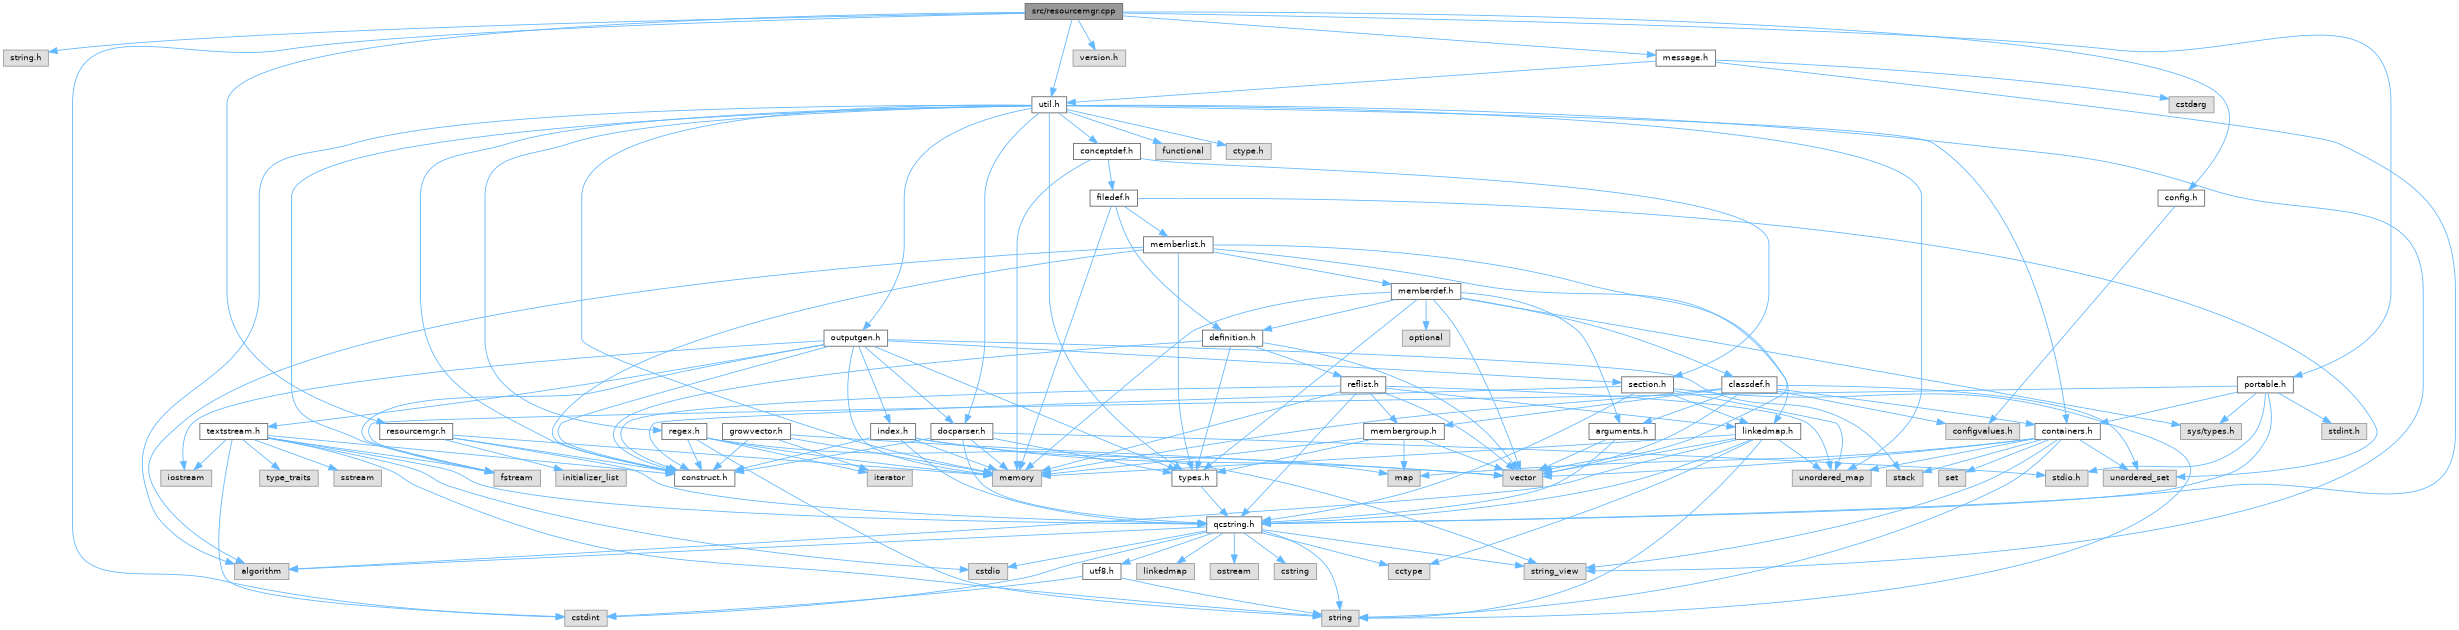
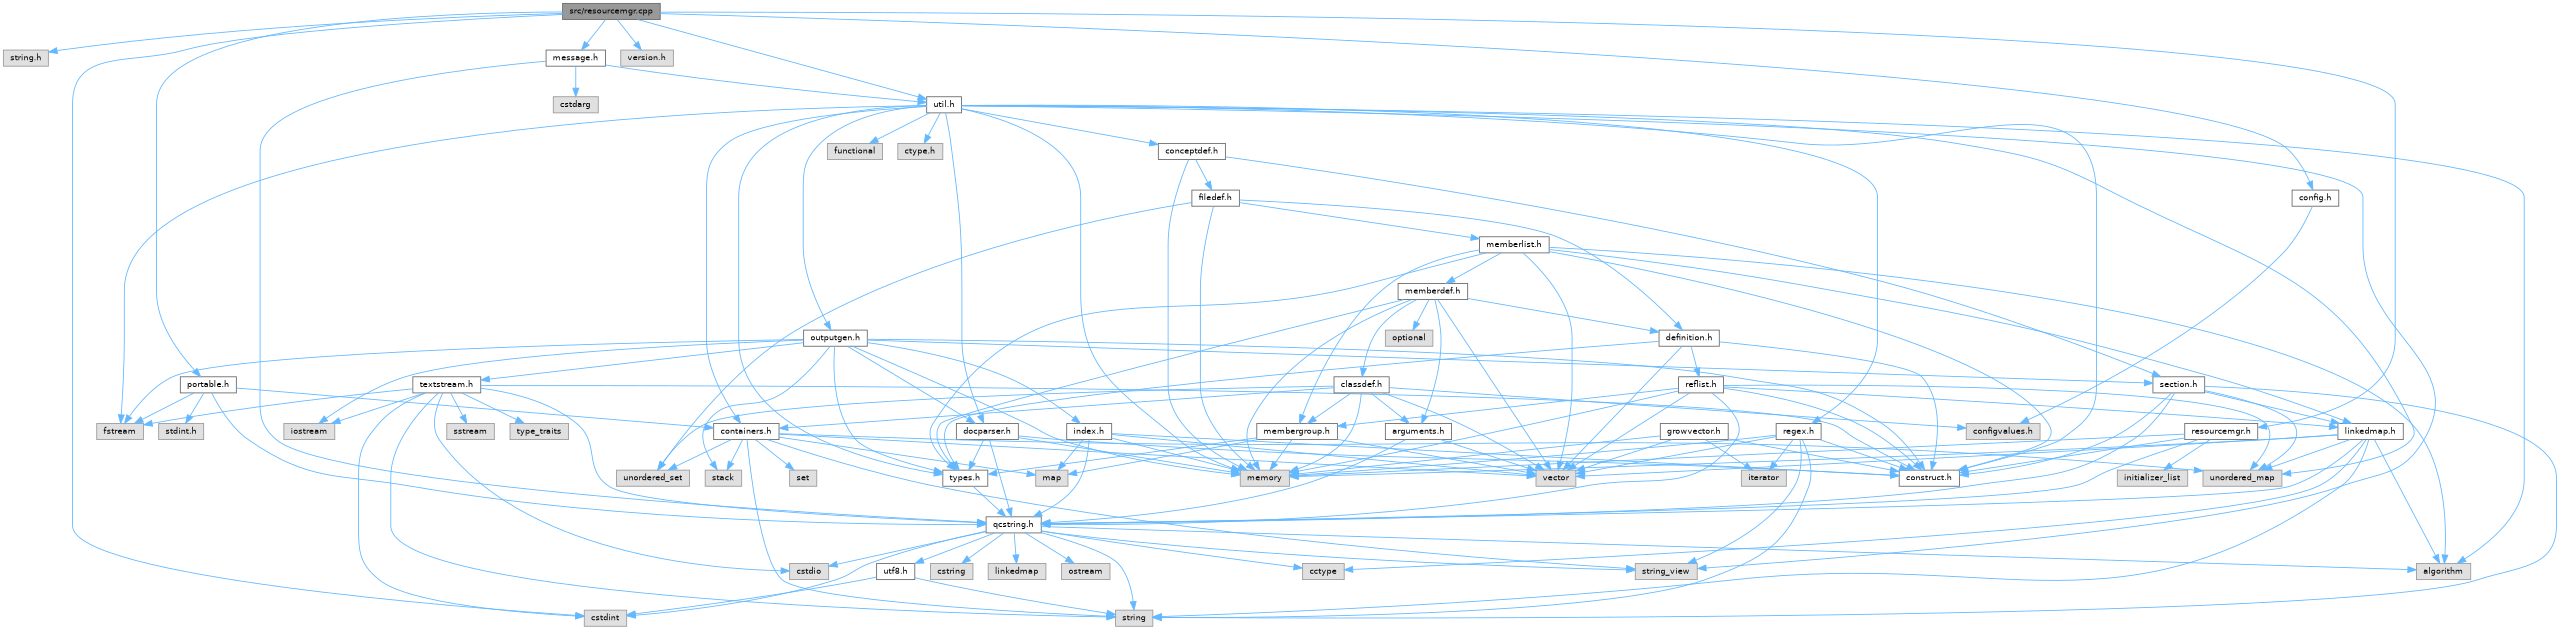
edge "memberlist.h" -> "membergroup.h": added
node "sys/types.h": removed
edge "regex.h" -> "vector": added
node "stdio.h": removed
